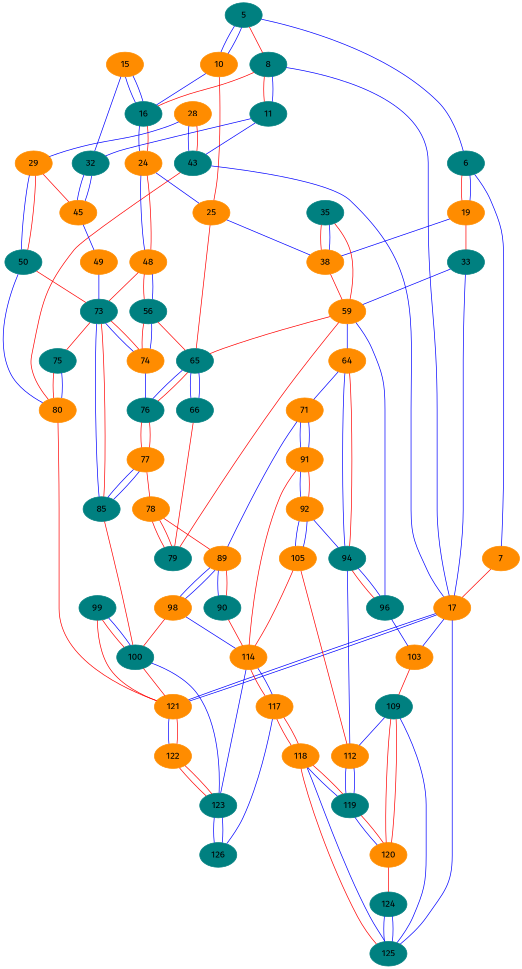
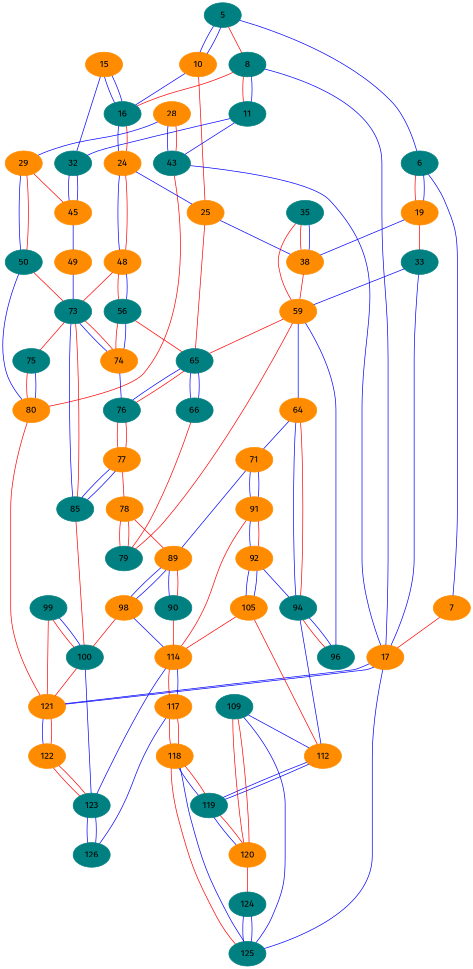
node "103": removed
